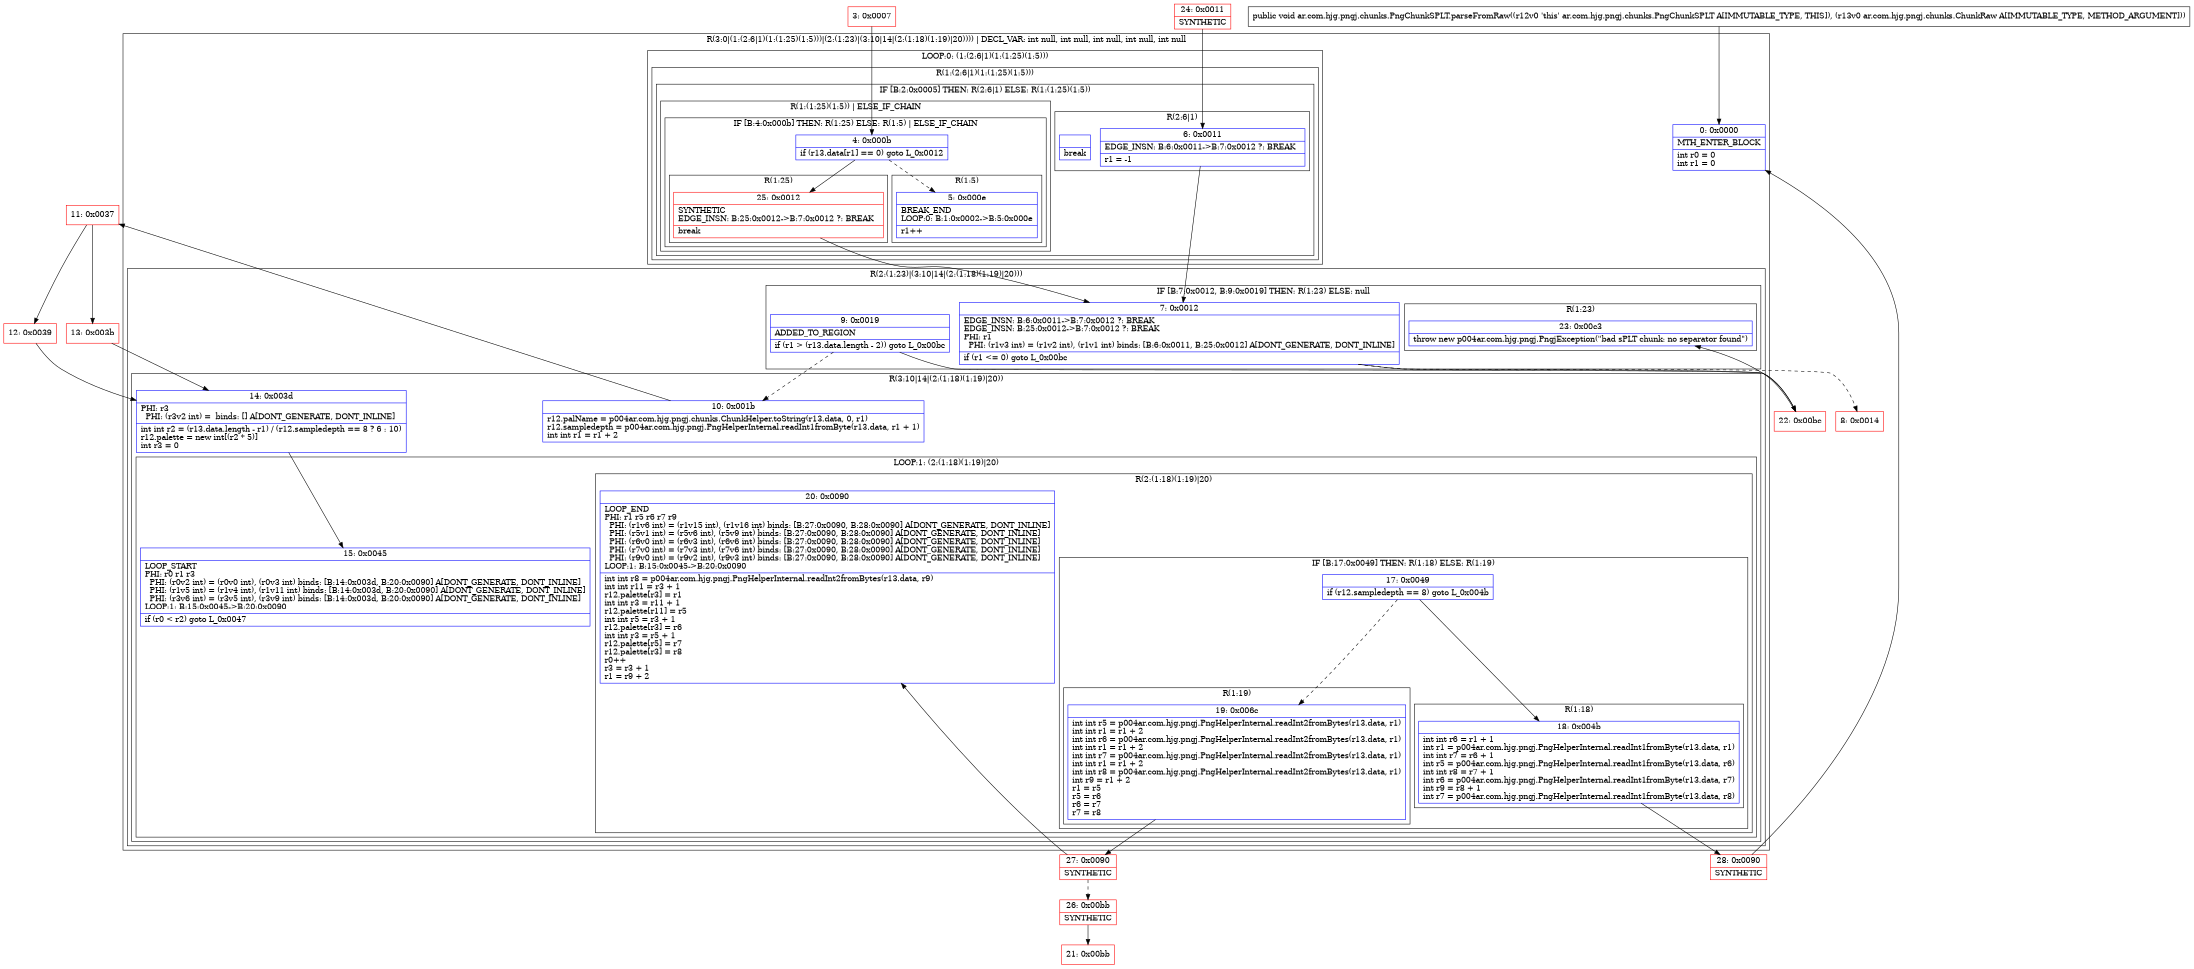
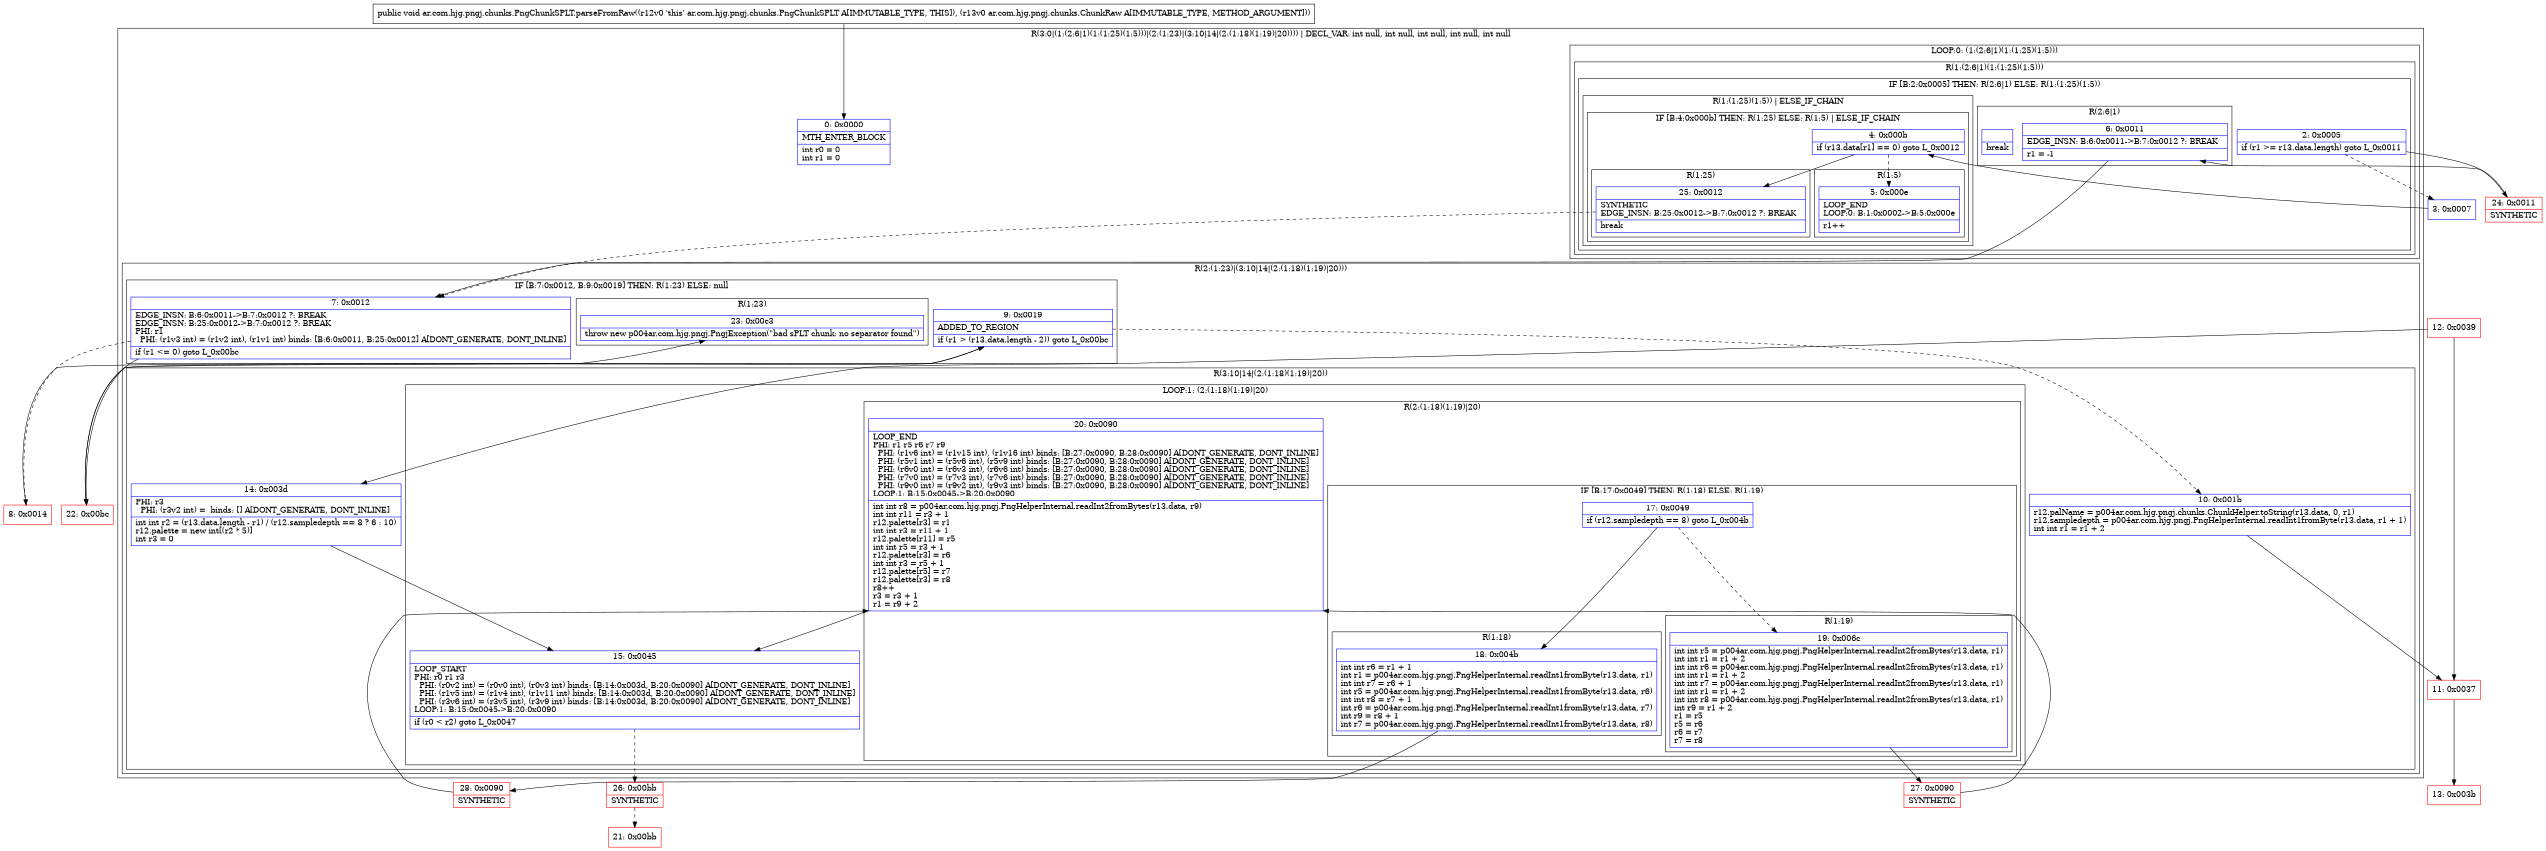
node "3: 0x0007": color red -> blue
node "2: 0x0005": added
node "5: 0x000e": text "BREAK_END" -> "LOOP_END"
node "25: 0x0012": color red -> blue
edge "11: 0x0037" -> "12: 0x0039": reversed
edge "25: 0x0012" -> "7: 0x0012": style solid -> dashed
edge "8: 0x0014" -> "9: 0x0019": added
edge "13: 0x003b" -> "14: 0x003d": removed
edge "28: 0x0090" -> "0: 0x0000": now "28: 0x0090" -> "20: 0x0090"
edge "20: 0x0090" -> "15: 0x0045": added
node "20: 0x0090": text "r0++" -> "r8++"
edge "27: 0x0090" -> "26: 0x00bb": now "15: 0x0045" -> "26: 0x00bb"
edge "26: 0x00bb" -> "21: 0x00bb": style solid -> dashed
